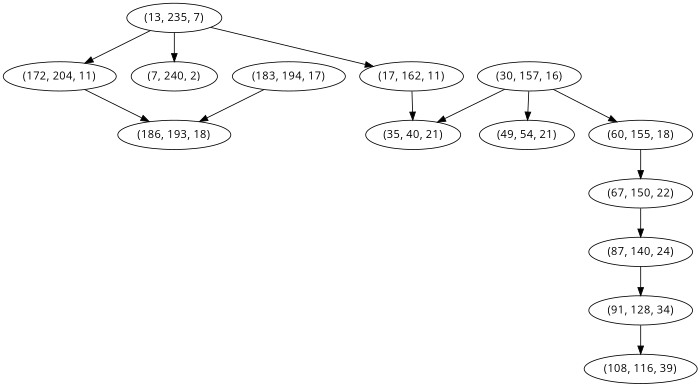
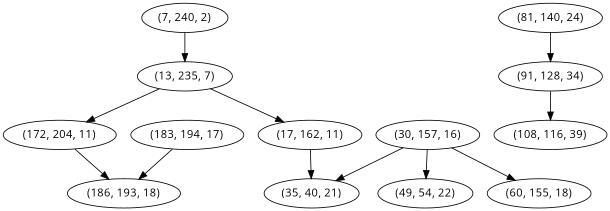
edge "(13, 235, 7)" -> "(7, 240, 2)": reversed
node "(49, 54, 21)": label "(49, 54, 21)" -> "(49, 54, 22)"
node "(67, 150, 22)": removed
node "(87, 140, 24)": label "(87, 140, 24)" -> "(81, 140, 24)"
